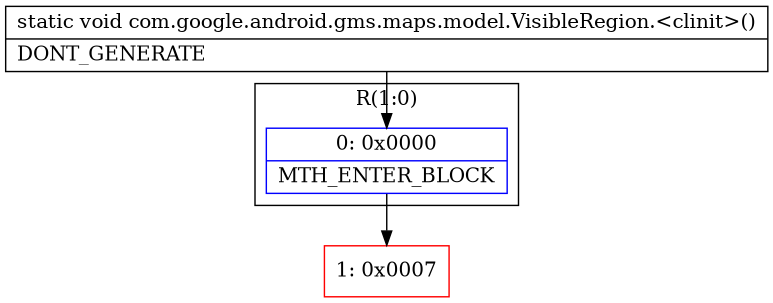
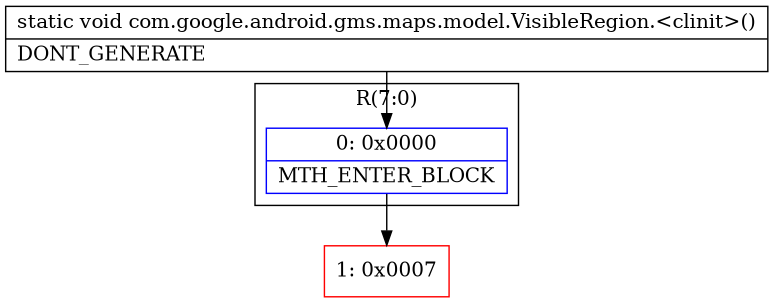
cluster "R(1:0)": label "R(1:0)" -> "R(7:0)"
